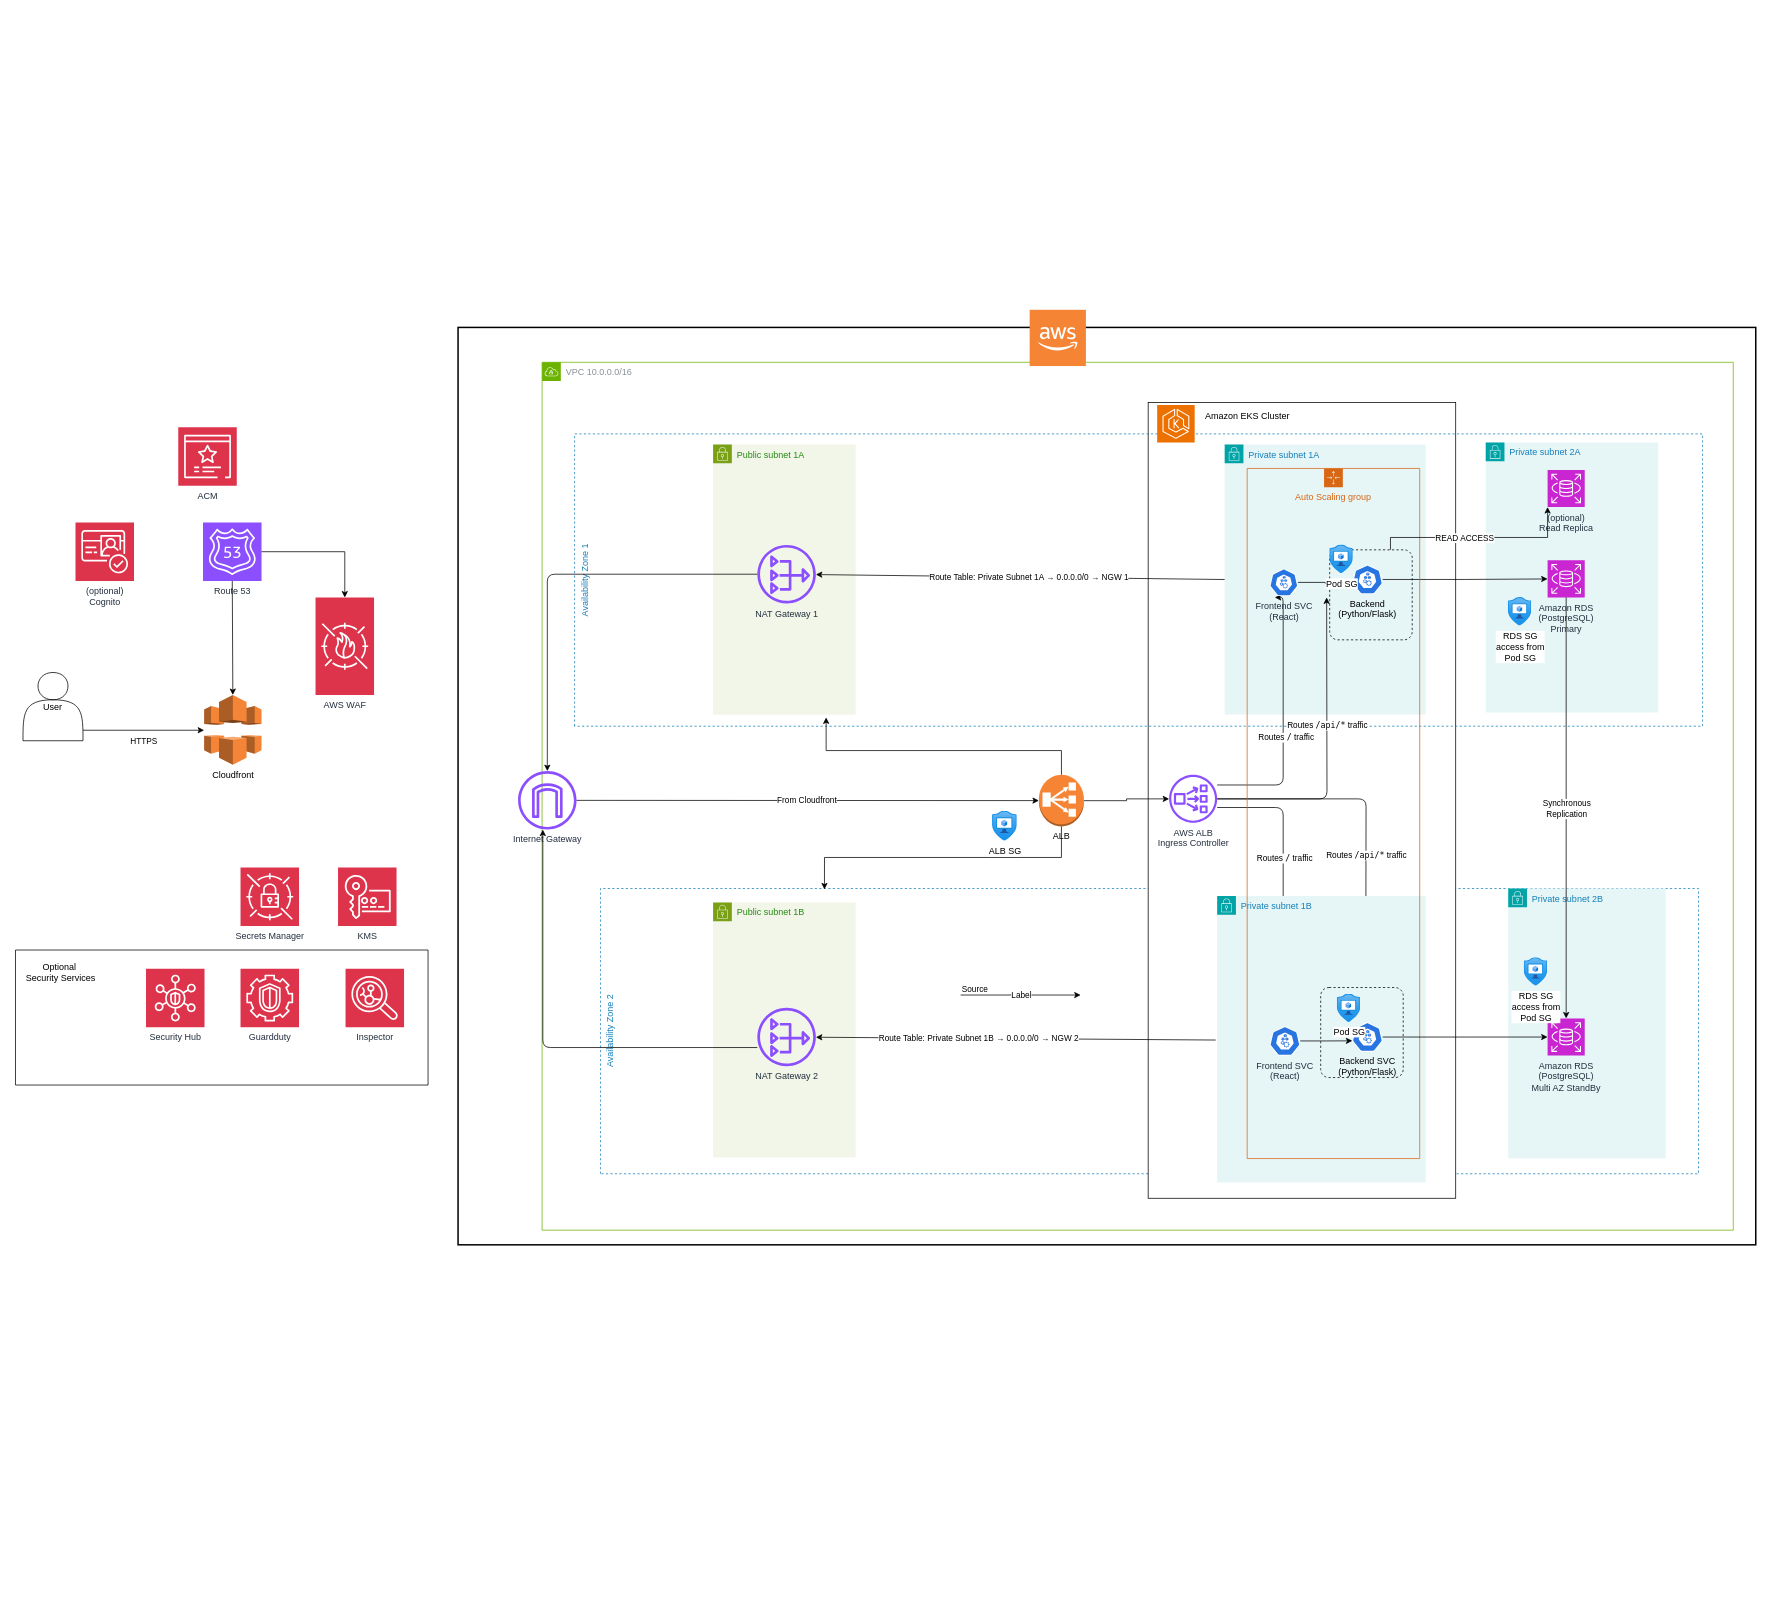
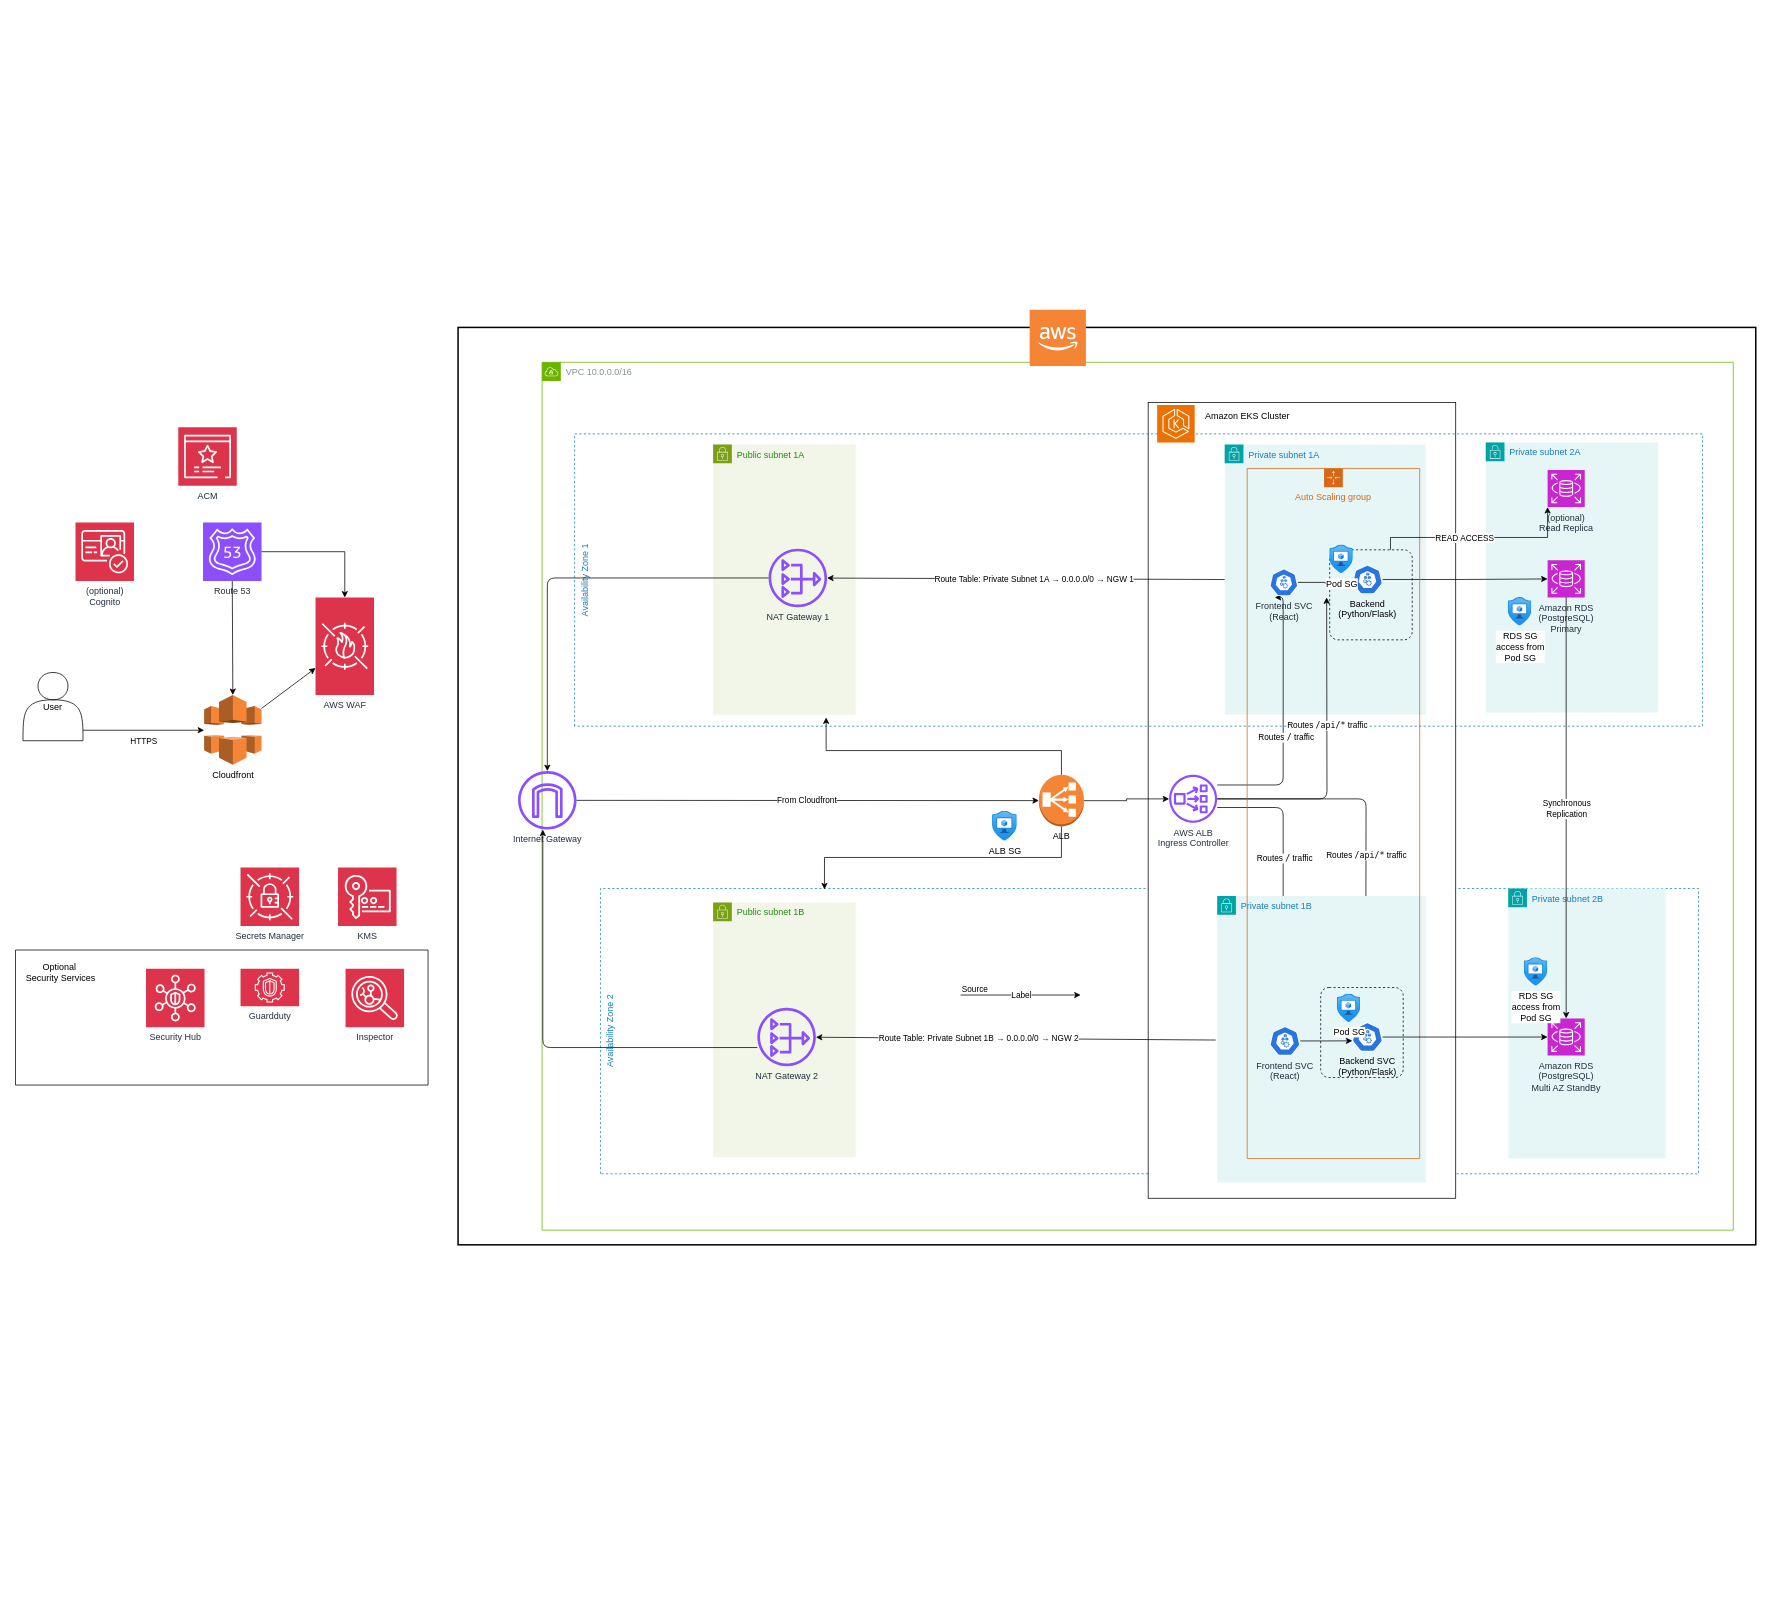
node "NAT Gateway 1": moved (786, 574) -> (798, 578)
edge "Cloudfront" -> "AWS WAF": added
node "Guardduty": size 59x59 -> 59x38
